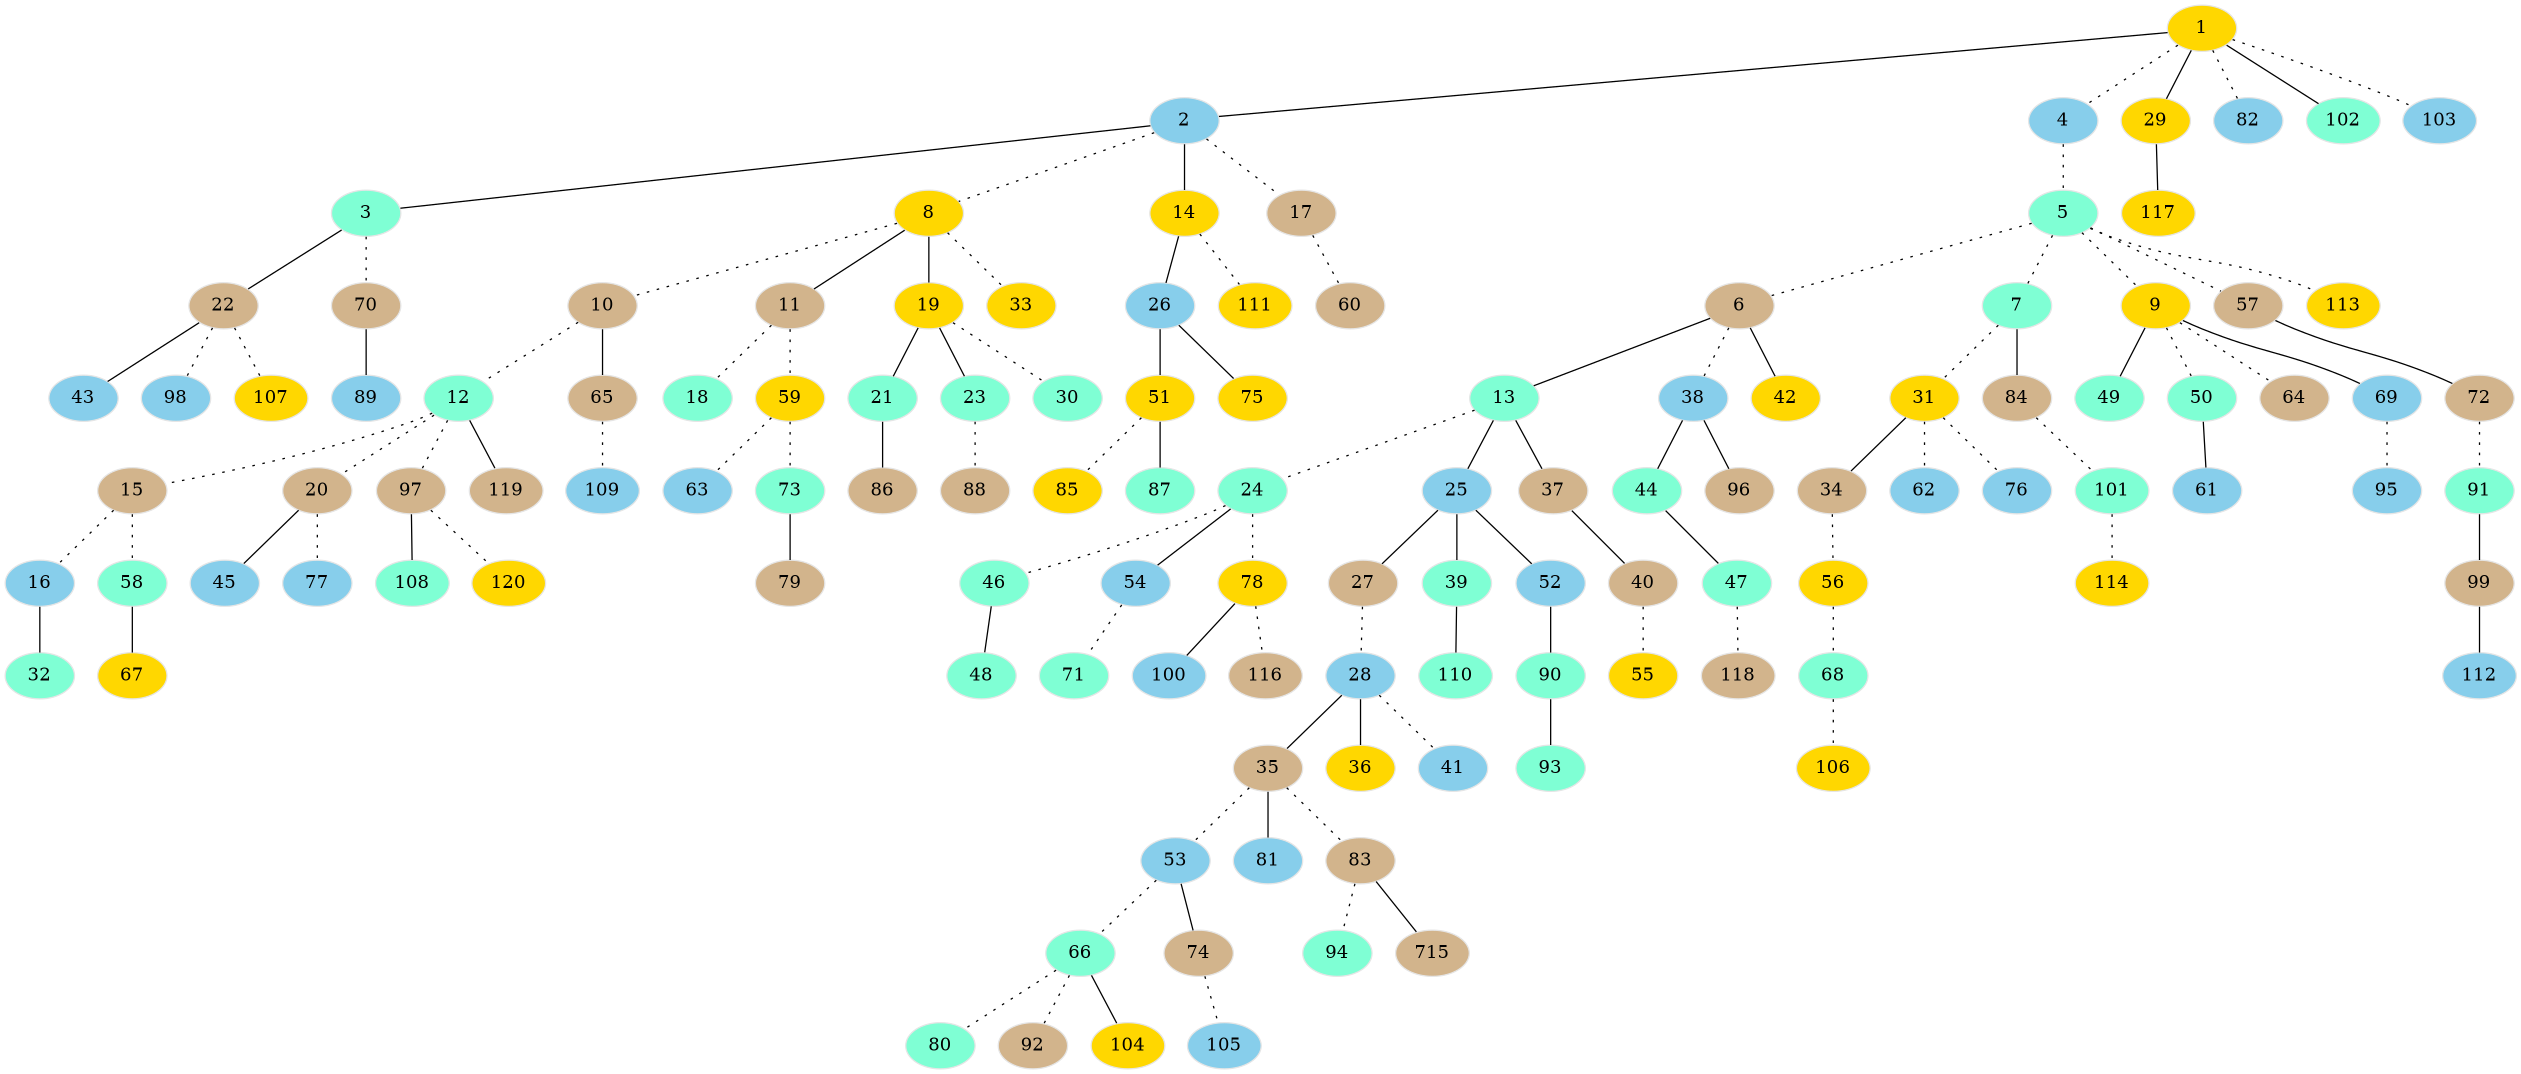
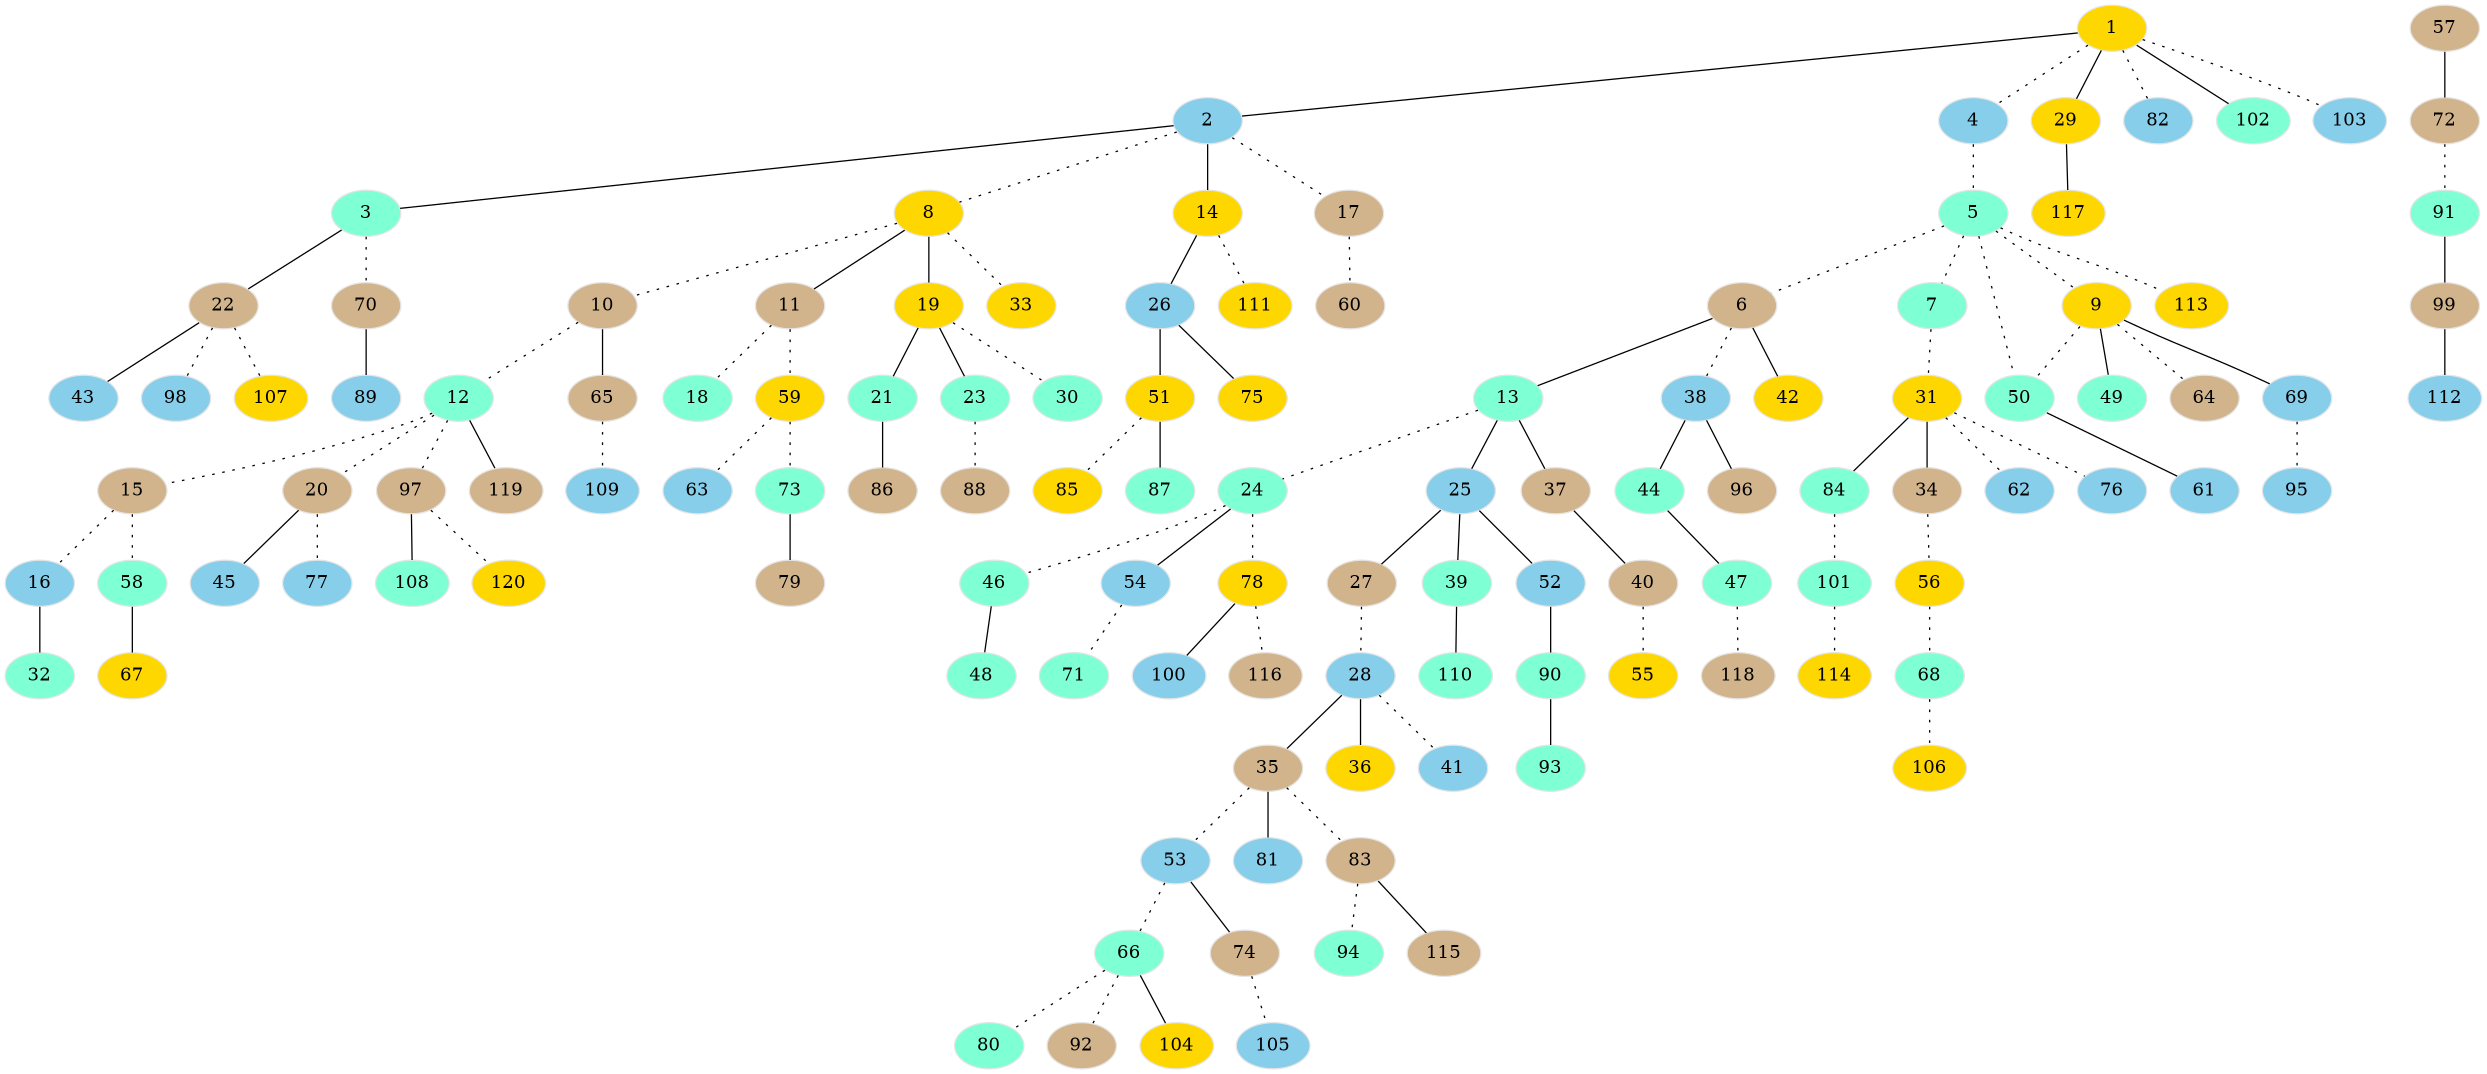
edge "5" -- "57": now "5" -- "50"
edge "7" -- "84": now "31" -- "84"
node "84": fillcolor tan -> aquamarine
node "715": label "715" -> "115"
